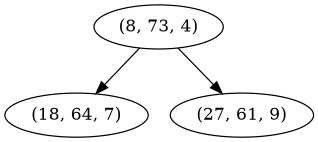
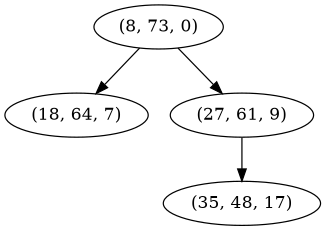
node "(8, 73, 4)": label "(8, 73, 4)" -> "(8, 73, 0)"
node "(35, 48, 17)": added
